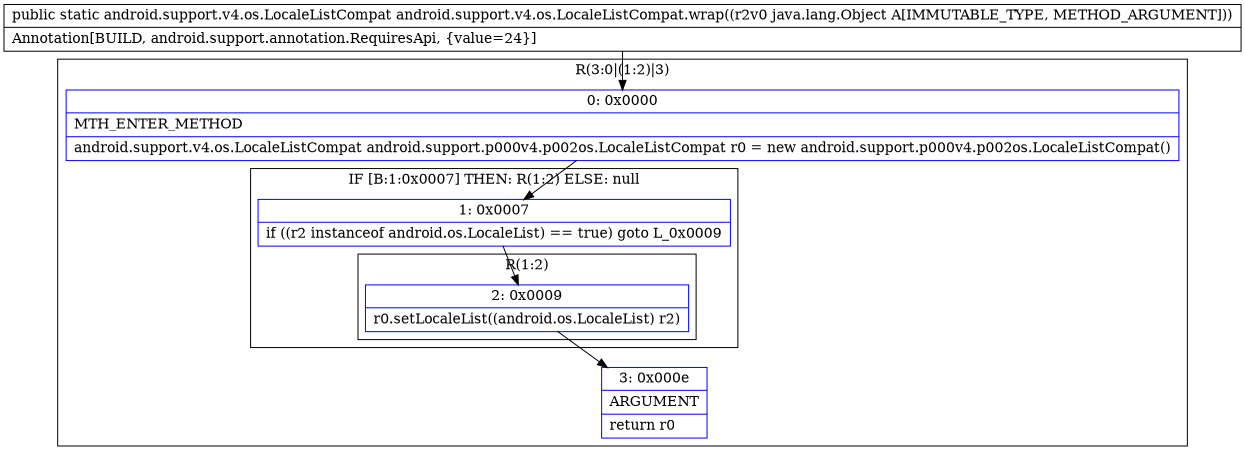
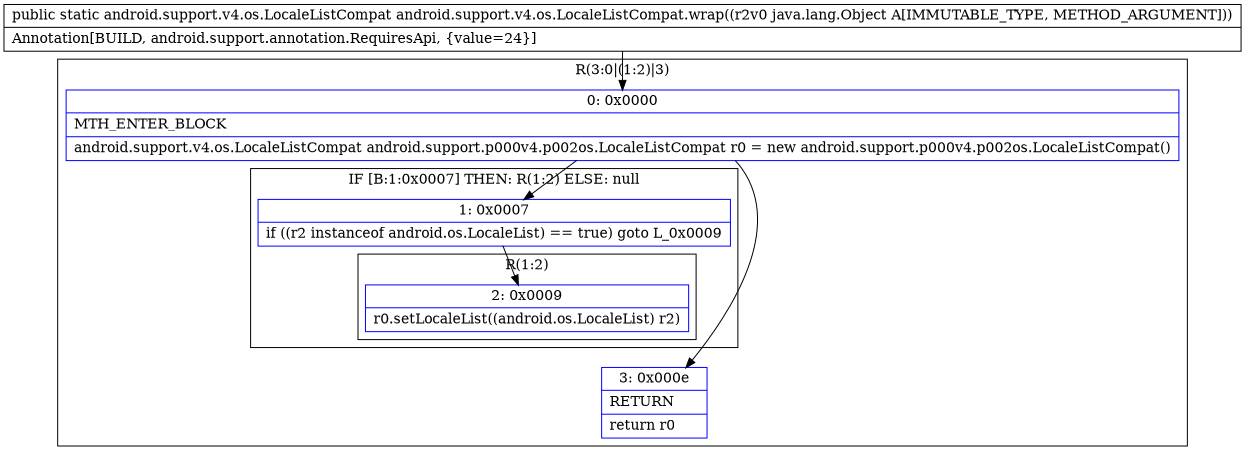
node "0: 0x0000": text "MTH_ENTER_METHOD" -> "MTH_ENTER_BLOCK"
edge "2: 0x0009" -> "3: 0x000e": now "0: 0x0000" -> "3: 0x000e"
node "3: 0x000e": text "ARGUMENT" -> "RETURN"
